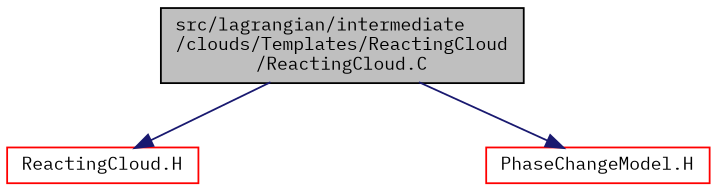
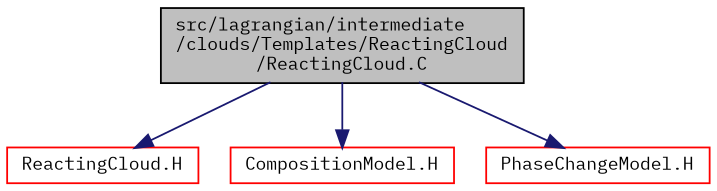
node "CompositionModel.H": added
